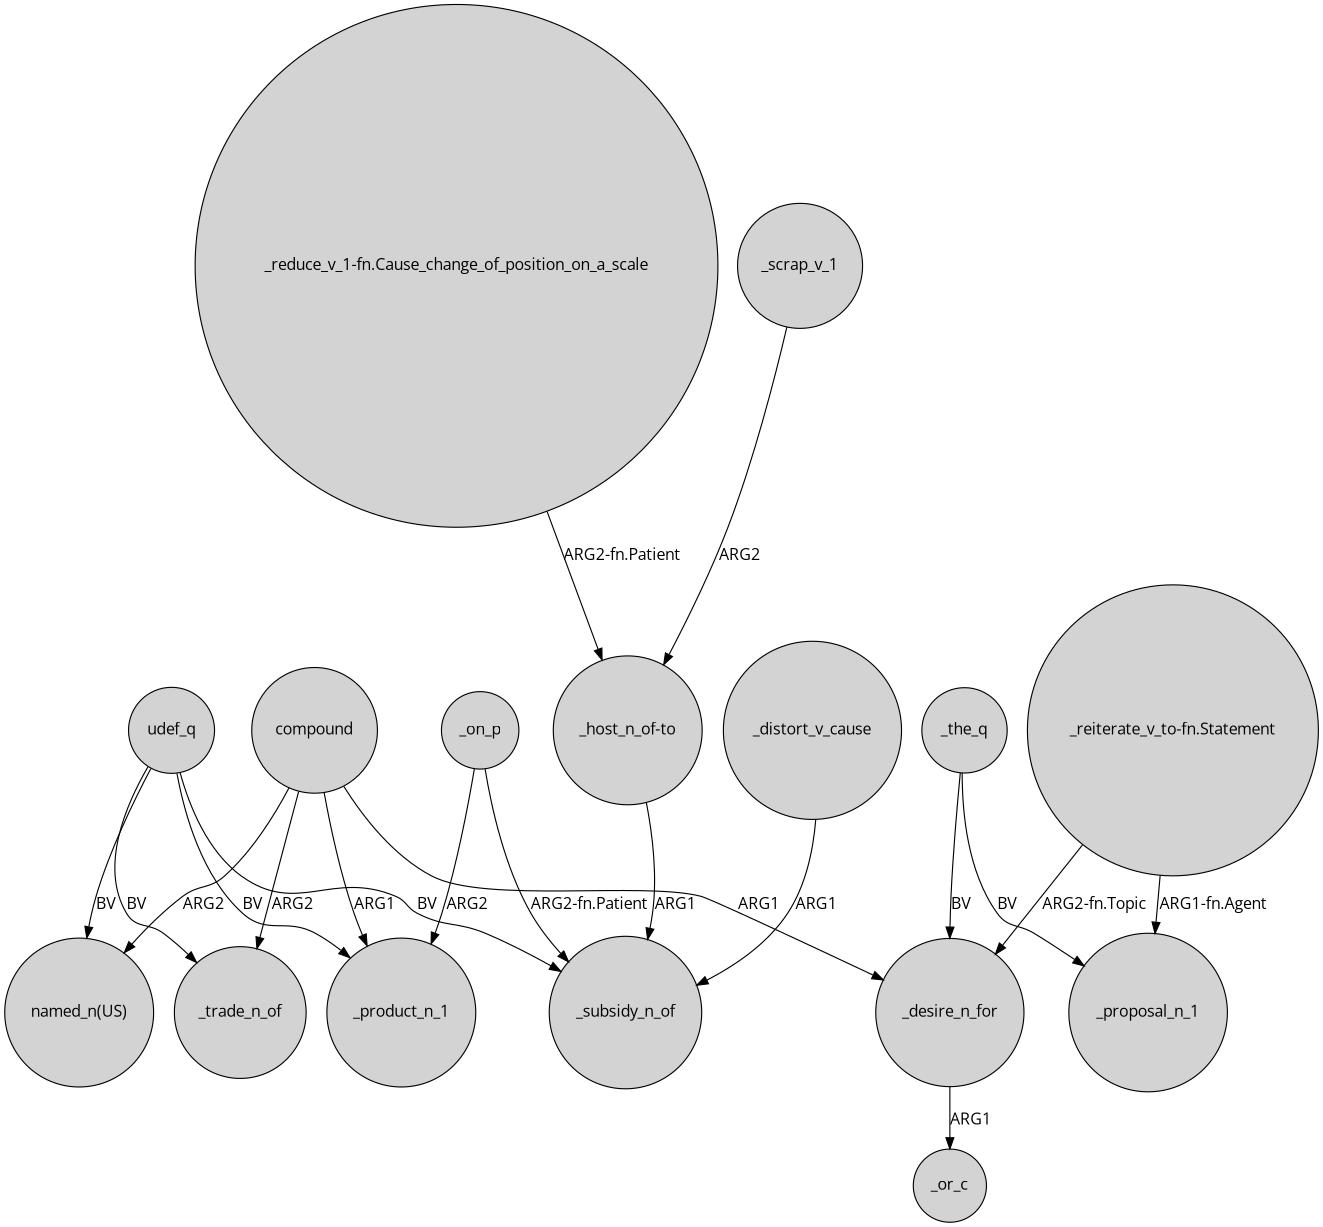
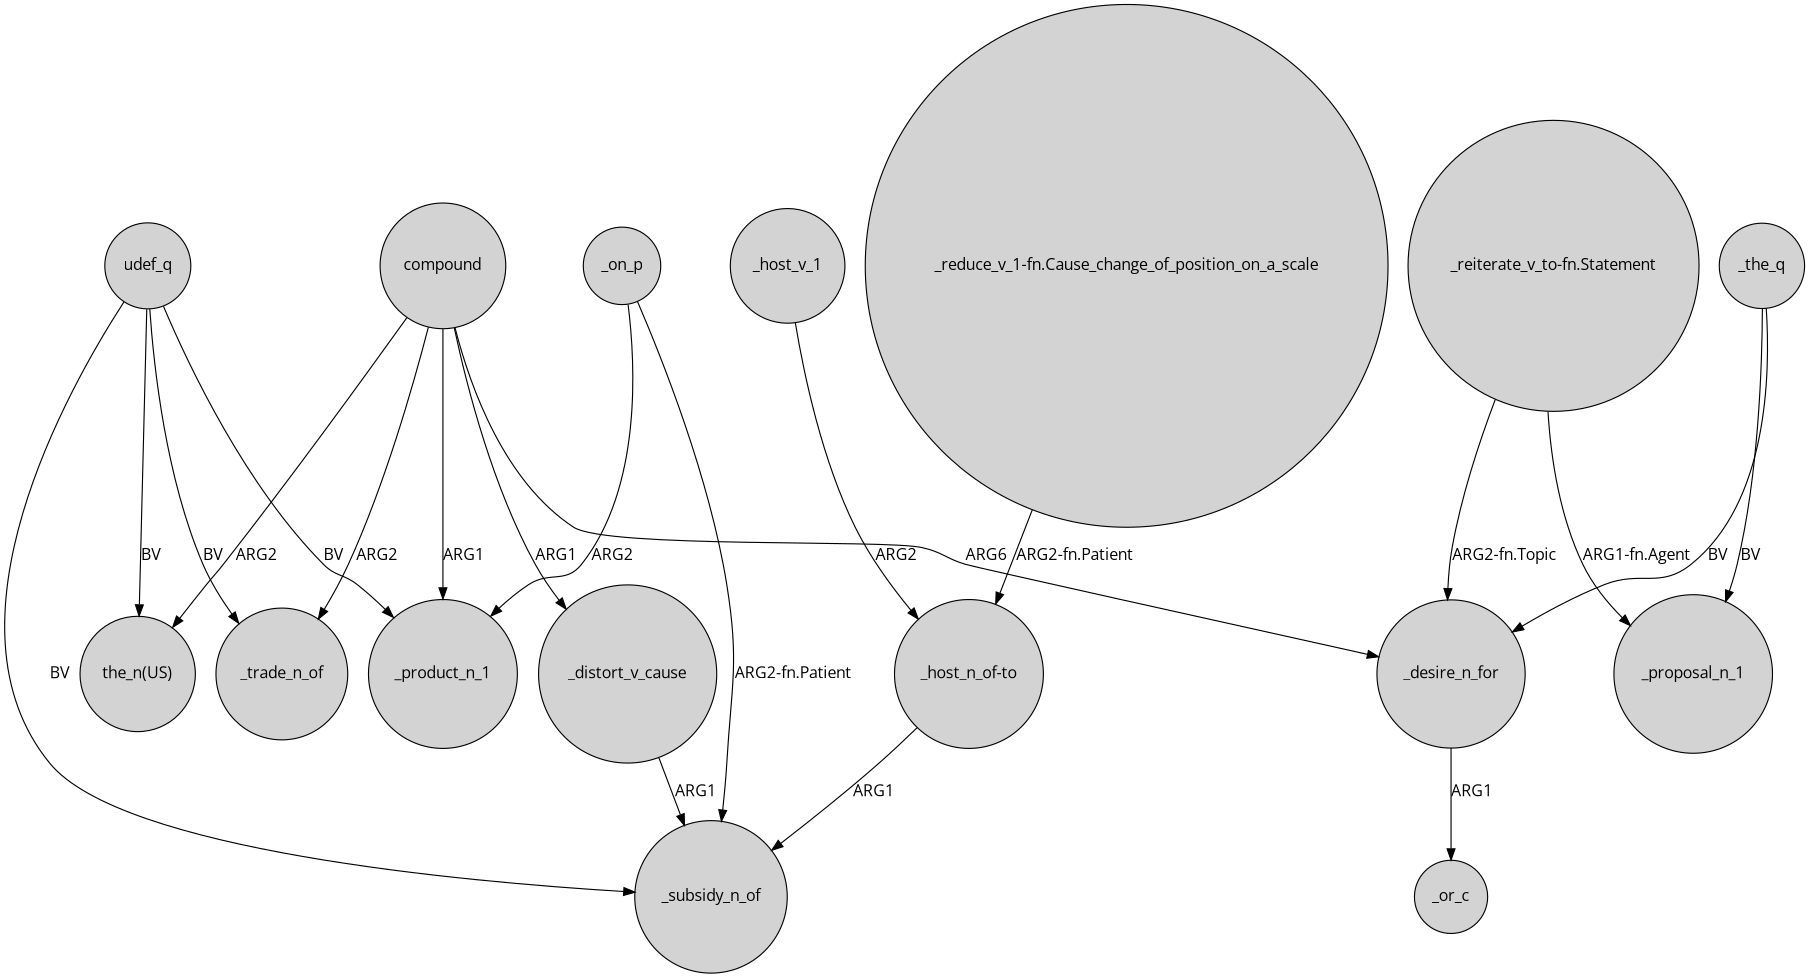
node "_scrap_v_1": label "_scrap_v_1" -> "_host_v_1"
edge "compound" -> "_distort_v_cause": added, label "ARG1"
edge "compound" -> "_desire_n_for": label "ARG1" -> "ARG6"
node "named_n(US)": label "named_n(US)" -> "the_n(US)"
